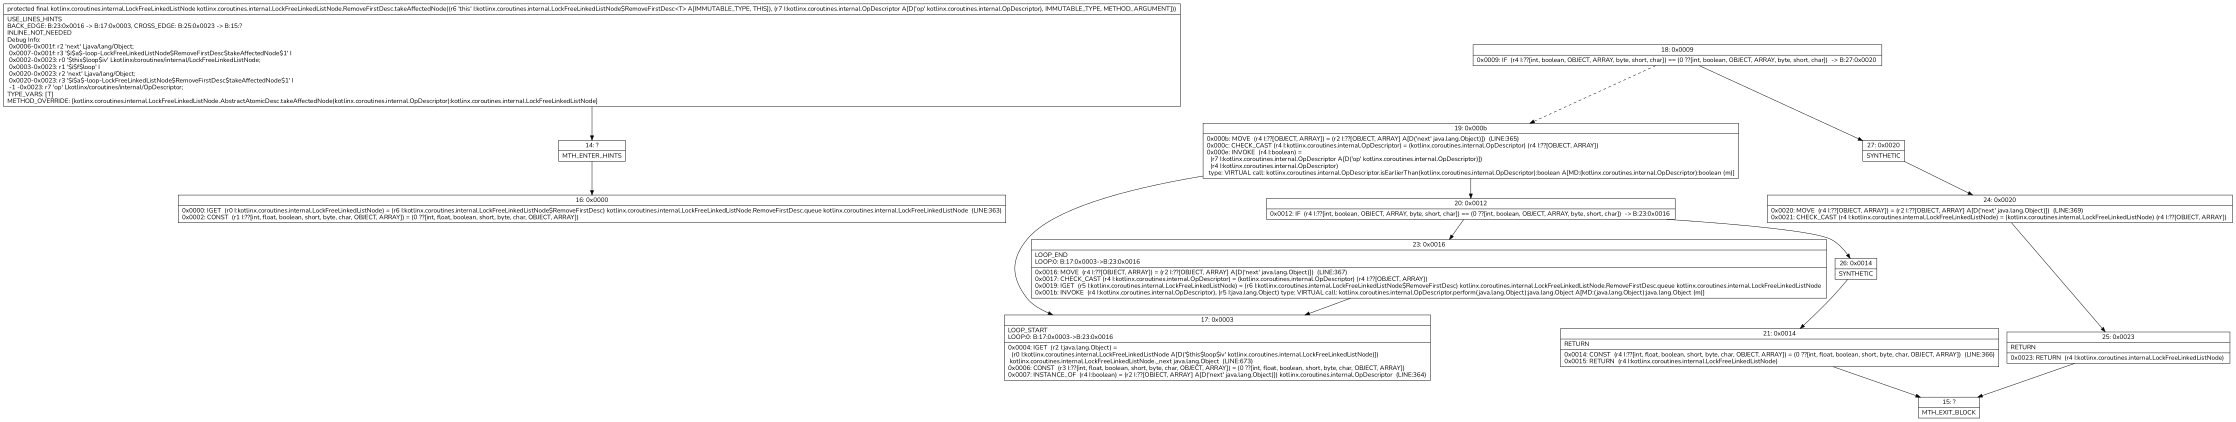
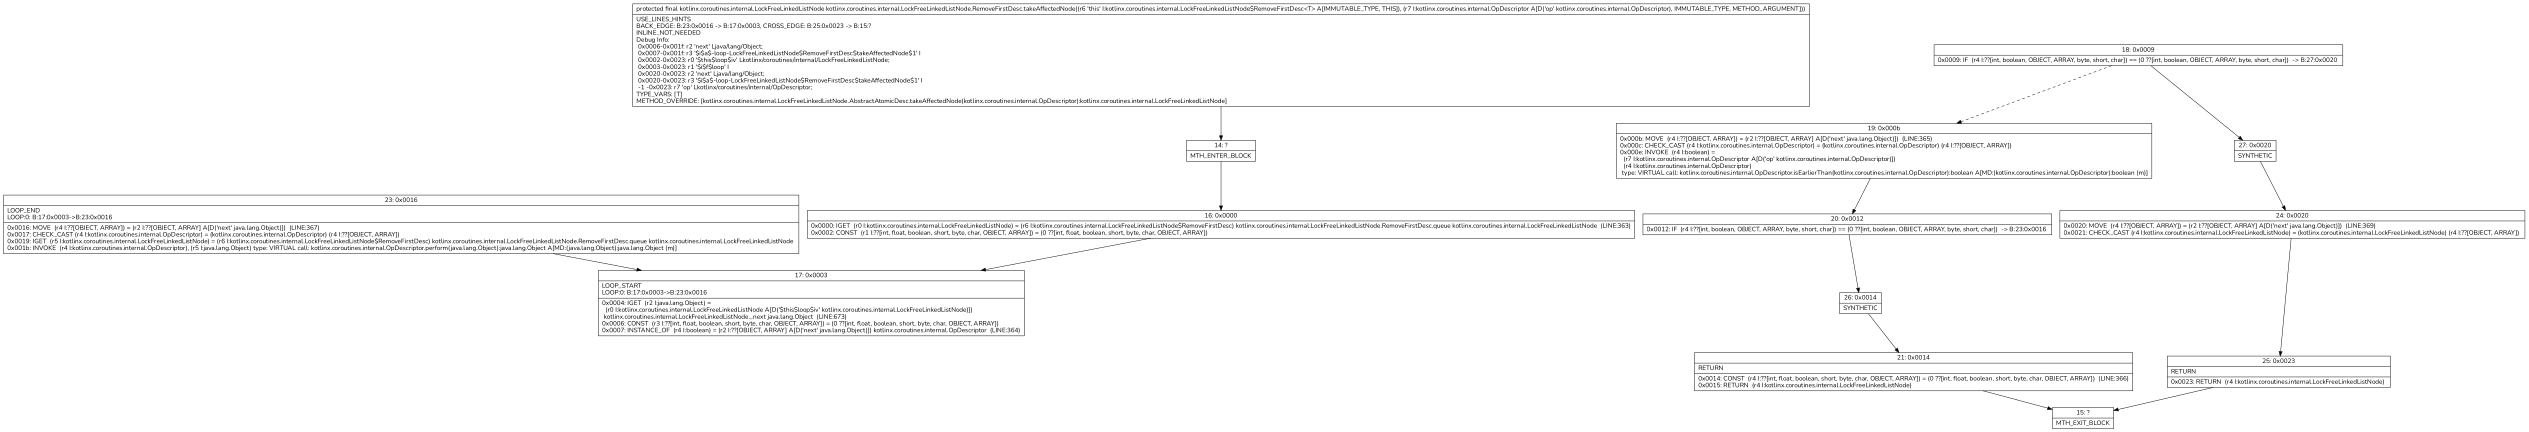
node "14: ?": text "MTH_ENTER_HINTS" -> "MTH_ENTER_BLOCK"
edge "19: 0x000b" -> "17: 0x0003": now "16: 0x0000" -> "17: 0x0003"
edge "20: 0x0012" -> "23: 0x0016": removed
